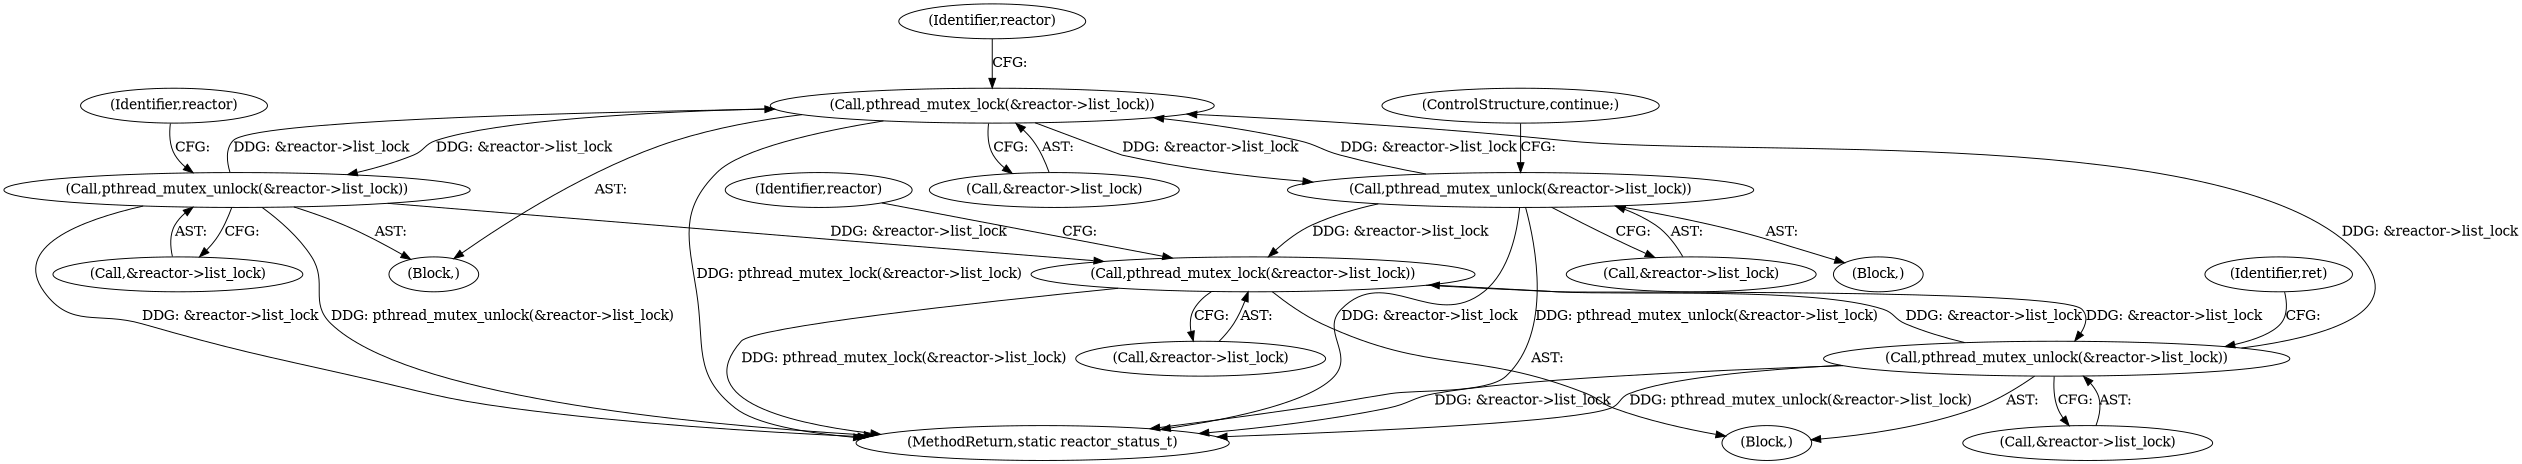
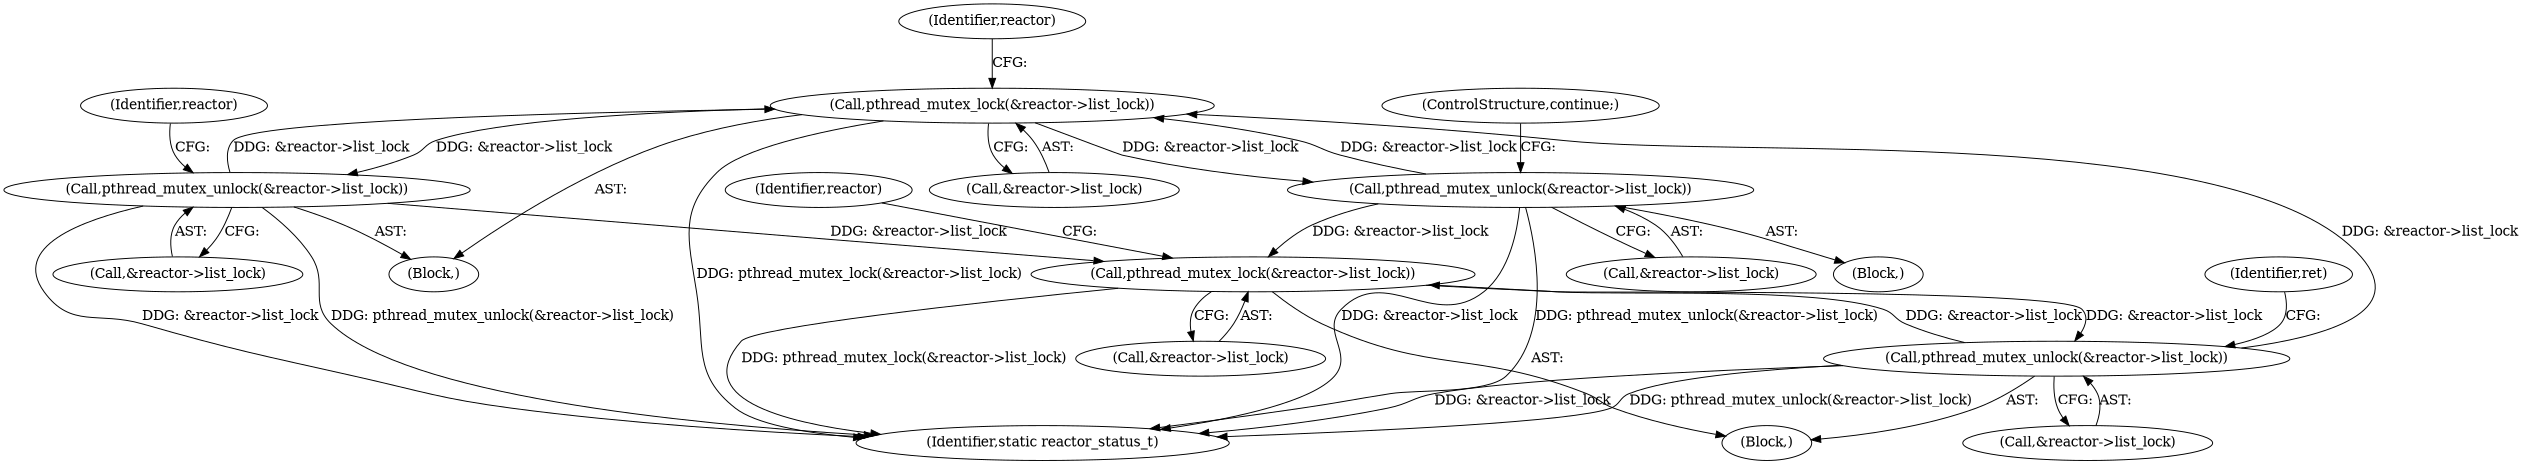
node "(MethodReturn,static reactor_status_t)": label "(MethodReturn,static reactor_status_t)" -> "(Identifier,static reactor_status_t)"
